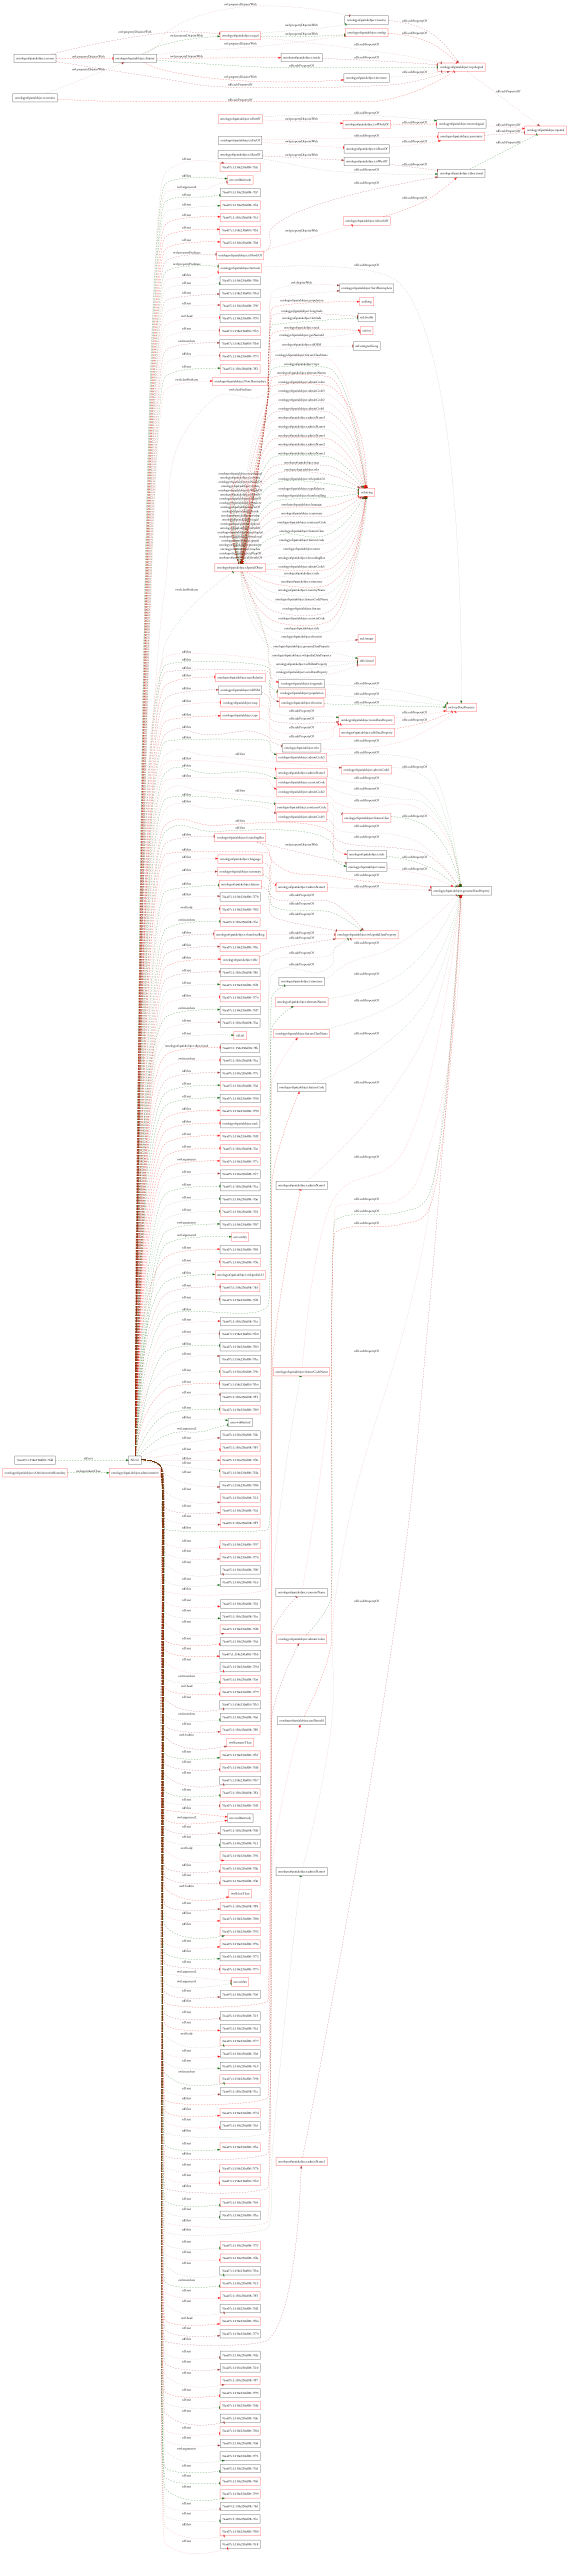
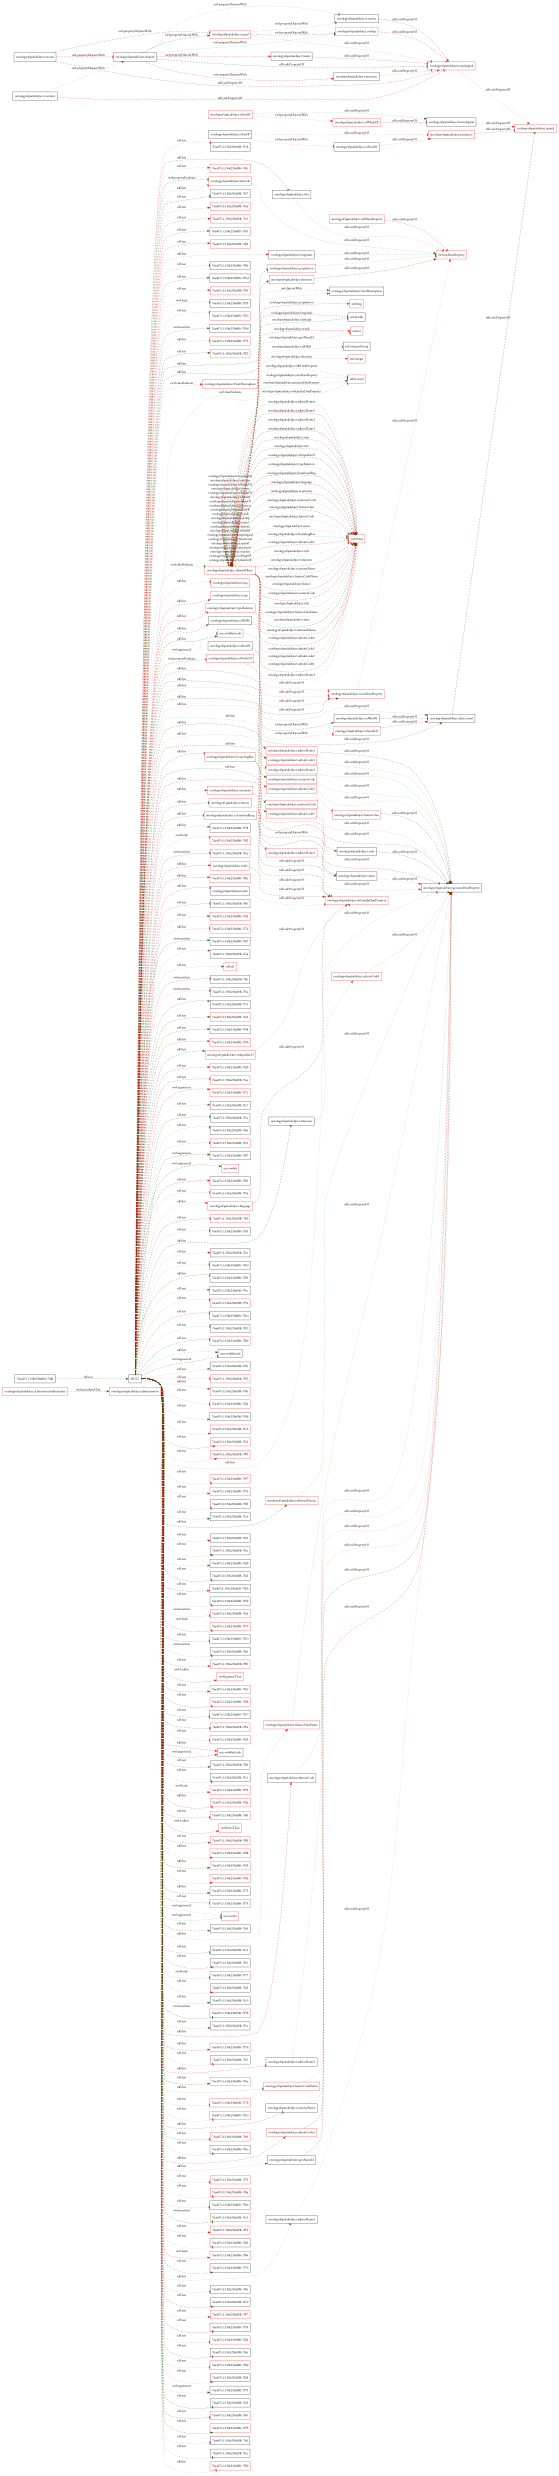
edge "ontologyofspatialobject:isWestOf" -> "ontologyofspatialobject:directional": color brown -> darkgreen
edge "ontologyofspatialobject:isEastOf" -> "ontologyofspatialobject:directional": now "urn:swrl#latitudx" -> "ontologyofspatialobject:directional"
edge "NULL" -> "76a407c1:158e230af08:-7ffa": label "ontologyofspatialobject:directional" -> "owl:members"
node "76a407c1:158e230af08:-7fd0": color red -> black
